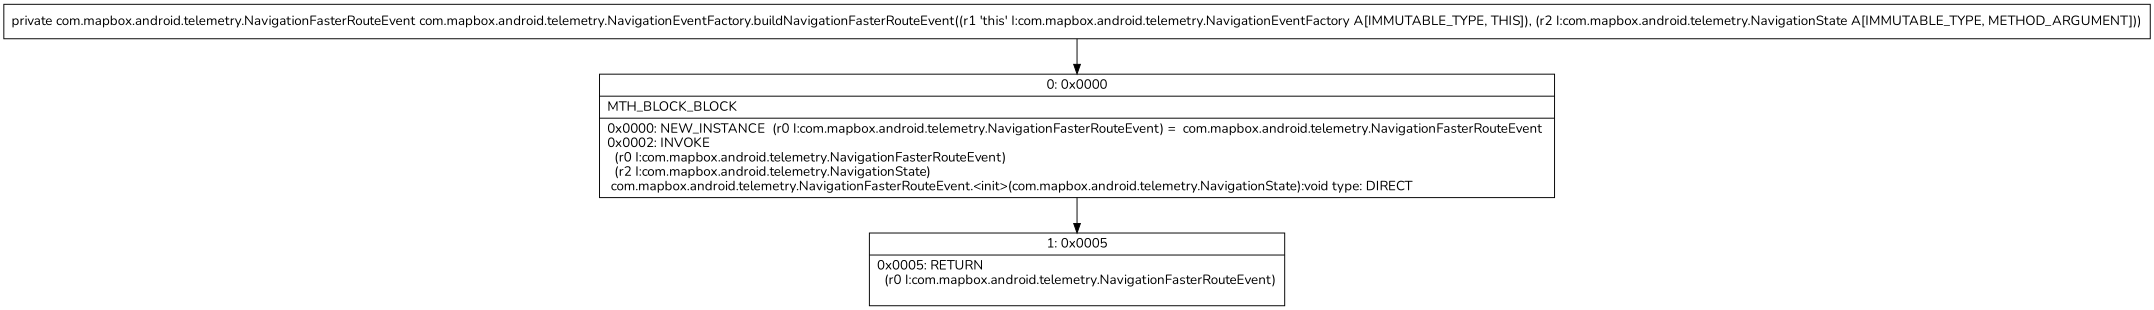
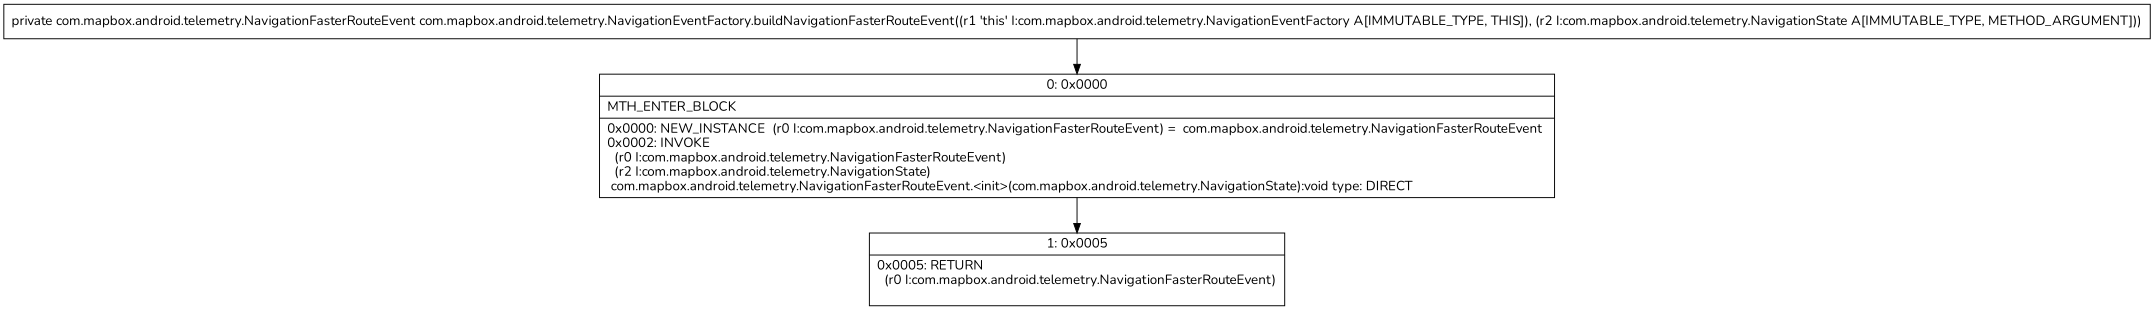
node "0: 0x0000": text "MTH_BLOCK_BLOCK" -> "MTH_ENTER_BLOCK"
